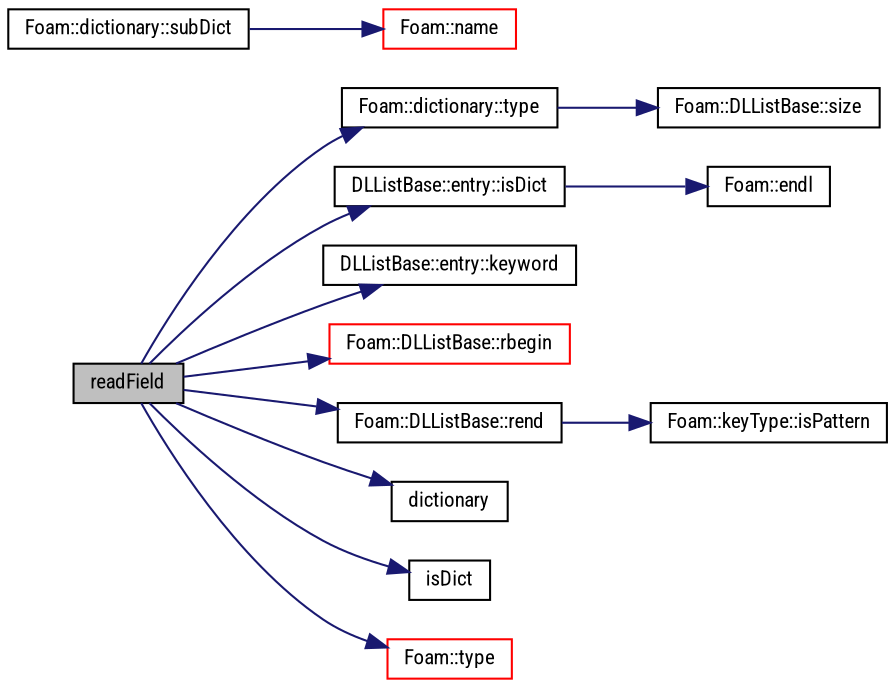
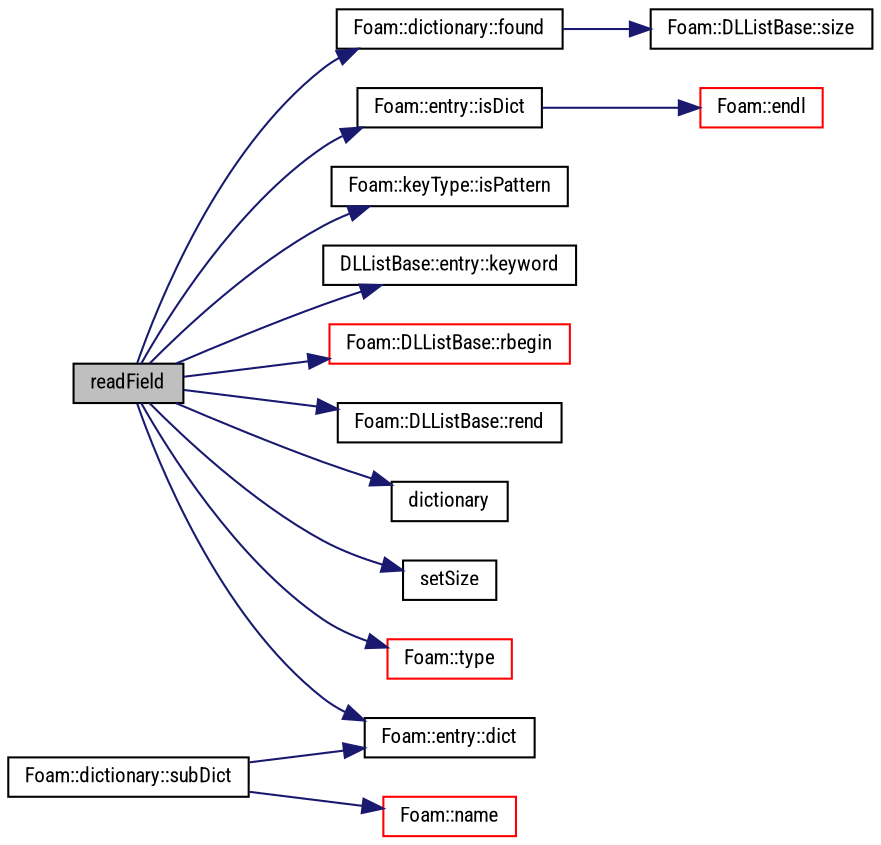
node "Foam::dictionary::type": label "Foam::dictionary::type" -> "Foam::dictionary::found"
node "DLListBase::entry::isDict": label "DLListBase::entry::isDict" -> "Foam::entry::isDict"
node "Foam::endl": color black -> red
edge "Foam::DLListBase::rend" -> "Foam::keyType::isPattern": now "readField" -> "Foam::keyType::isPattern"
node "isDict": label "isDict" -> "setSize"
node "Foam::entry::dict": added
